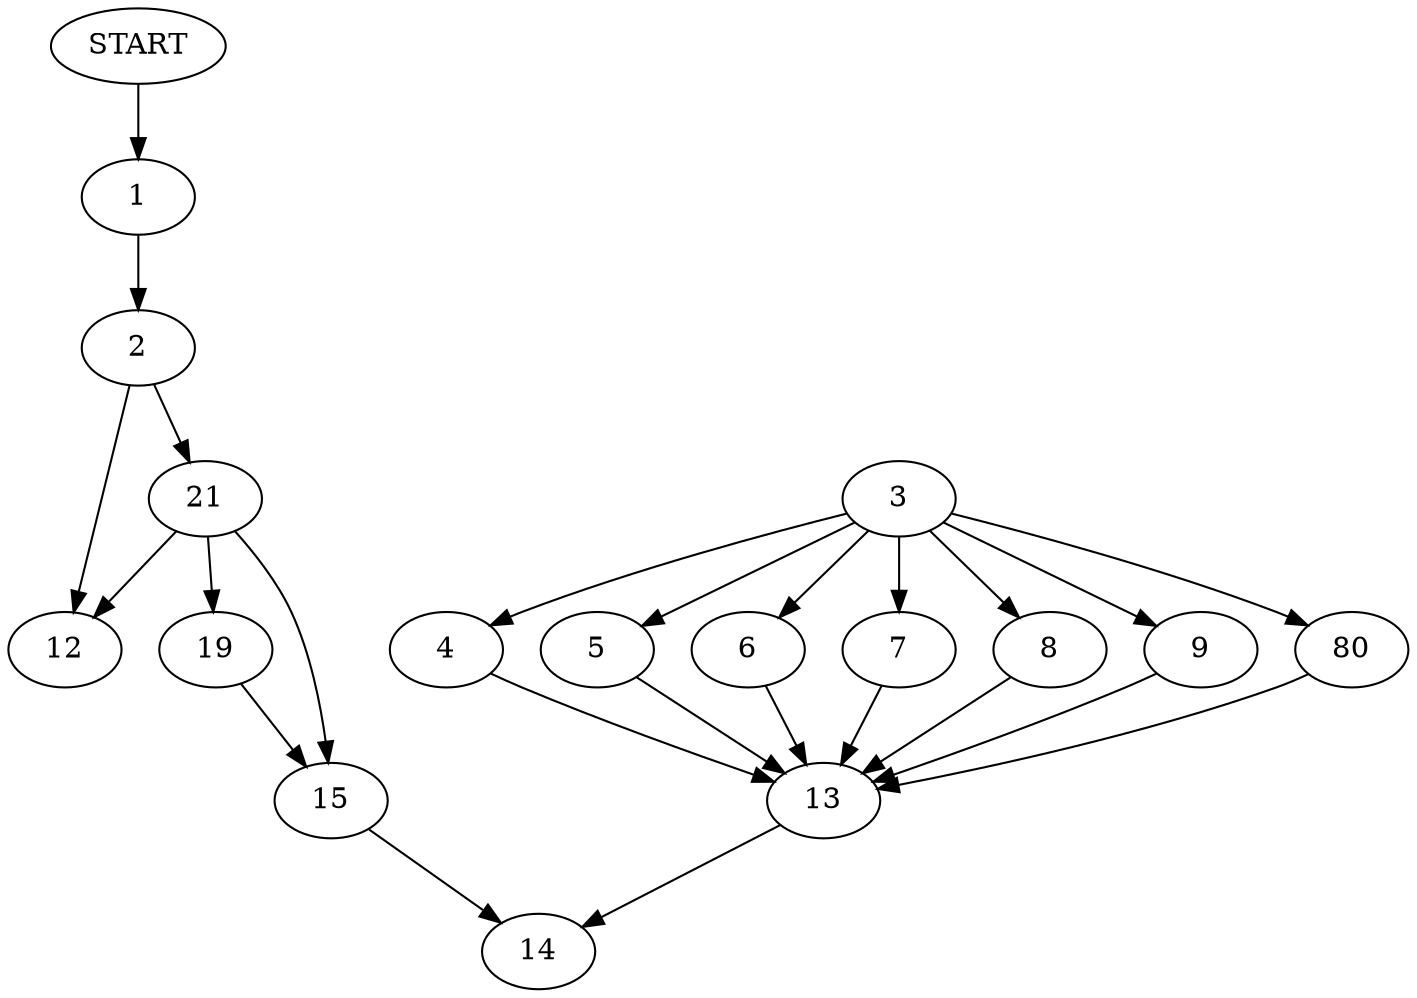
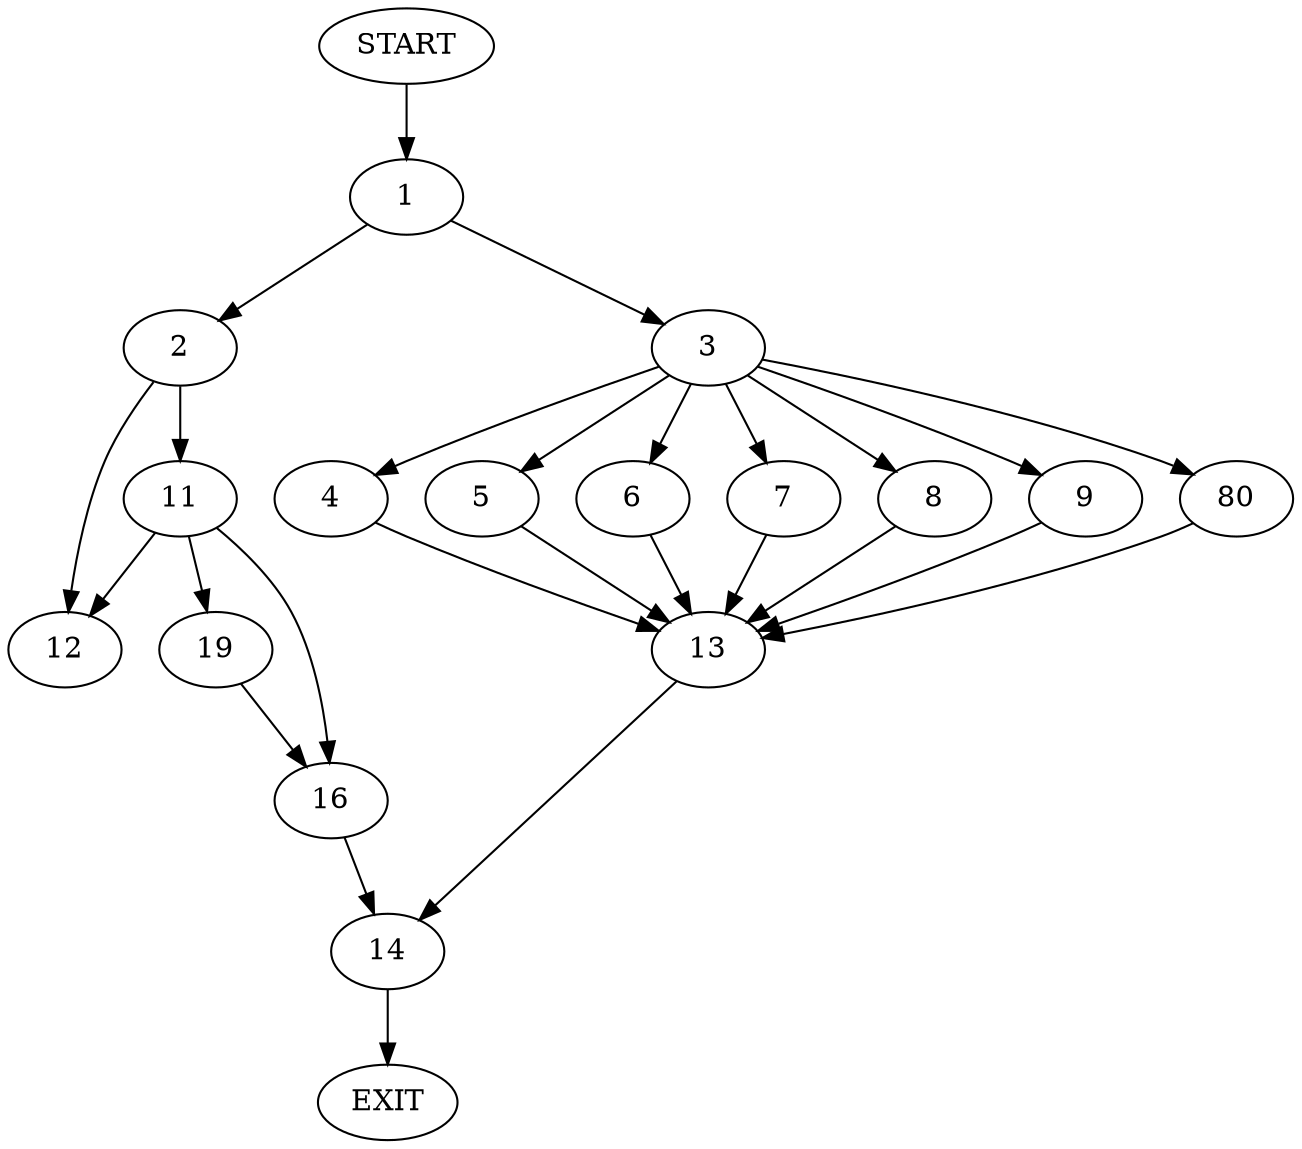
edge "1" -> "3": added
node "21": label "21" -> "11"
node "15": label "15" -> "16"
node "EXIT": added
